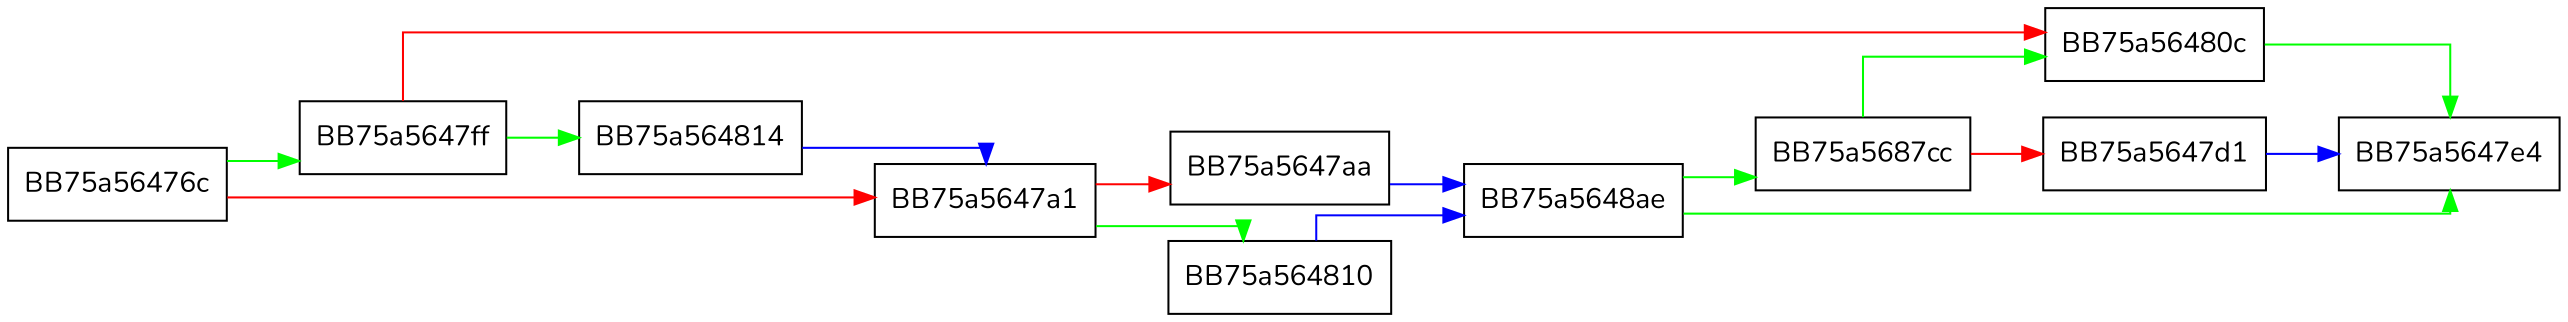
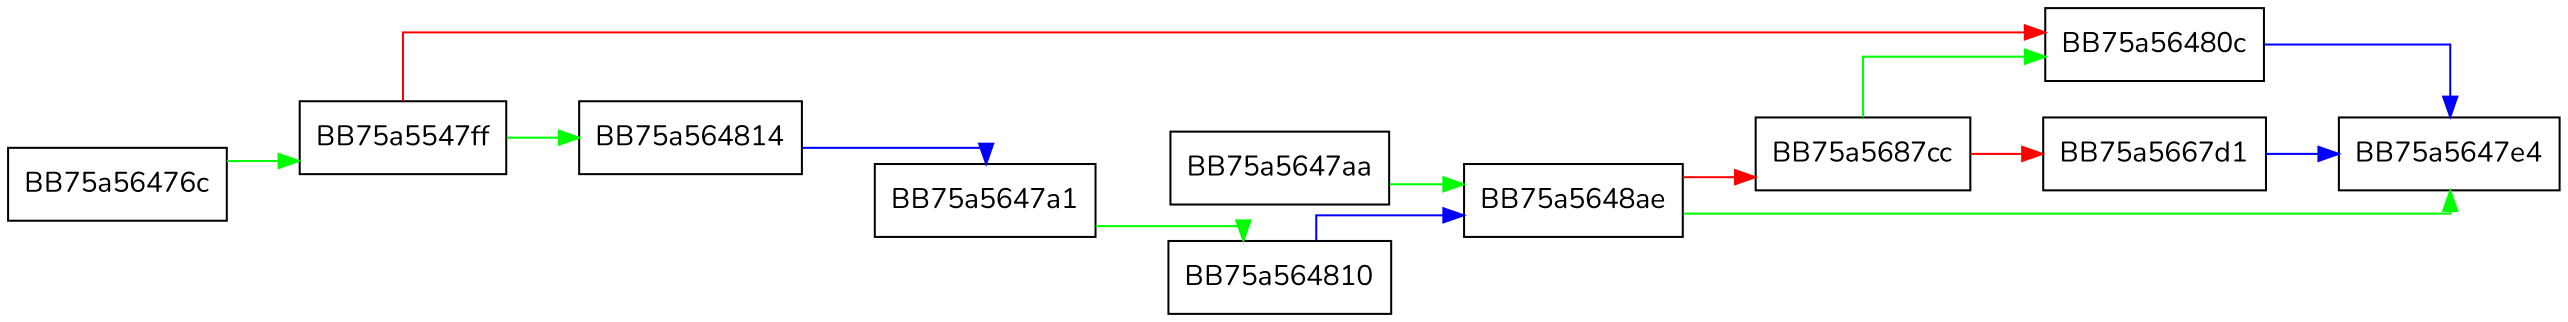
edge "BB75a56480c" -> "BB75a5647e4": color green -> blue
node "BB75a5647ff": label "BB75a5647ff" -> "BB75a5547ff"
node "BB75a5647d1": label "BB75a5647d1" -> "BB75a5667d1"
edge "BB75a5648ae" -> "BB75a5687cc": color green -> red
edge "BB75a5647a1" -> "BB75a5647aa": removed
edge "BB75a5647aa" -> "BB75a5648ae": color blue -> green
edge "BB75a56476c" -> "BB75a5647a1": removed
